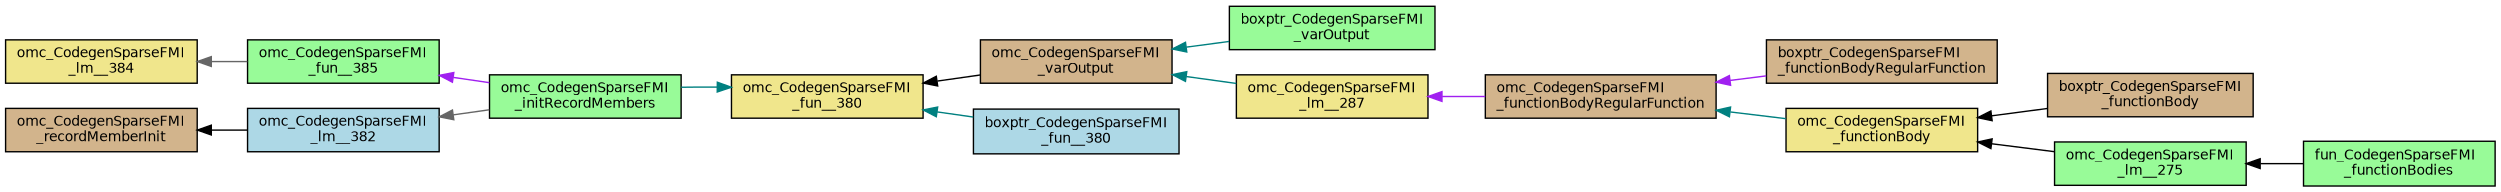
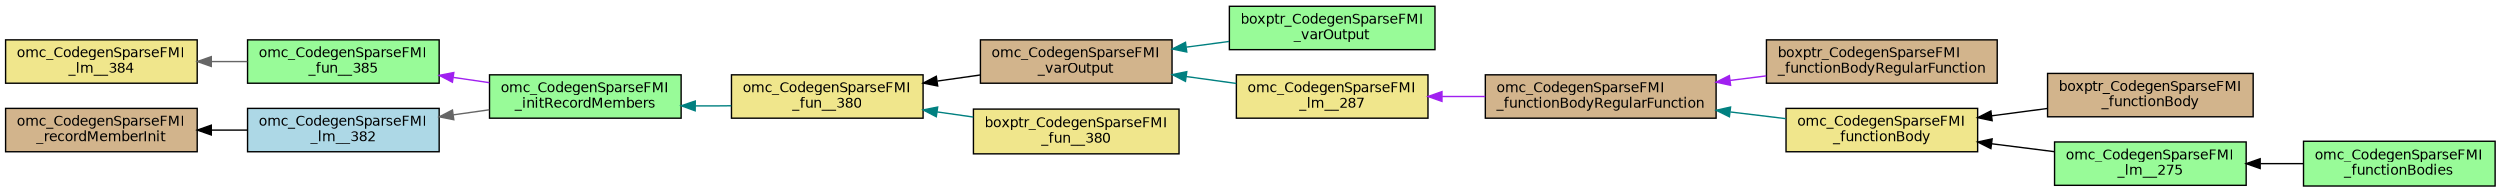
edge "omc_CodegenSparseFMI _initRecordMembers" -> "omc_CodegenSparseFMI _fun__380": reversed
node "boxptr_CodegenSparseFMI _fun__380": fillcolor lightblue -> khaki
node "fun_CodegenSparseFMI _functionBodies": label "fun_CodegenSparseFMI _functionBodies" -> "omc_CodegenSparseFMI _functionBodies"
